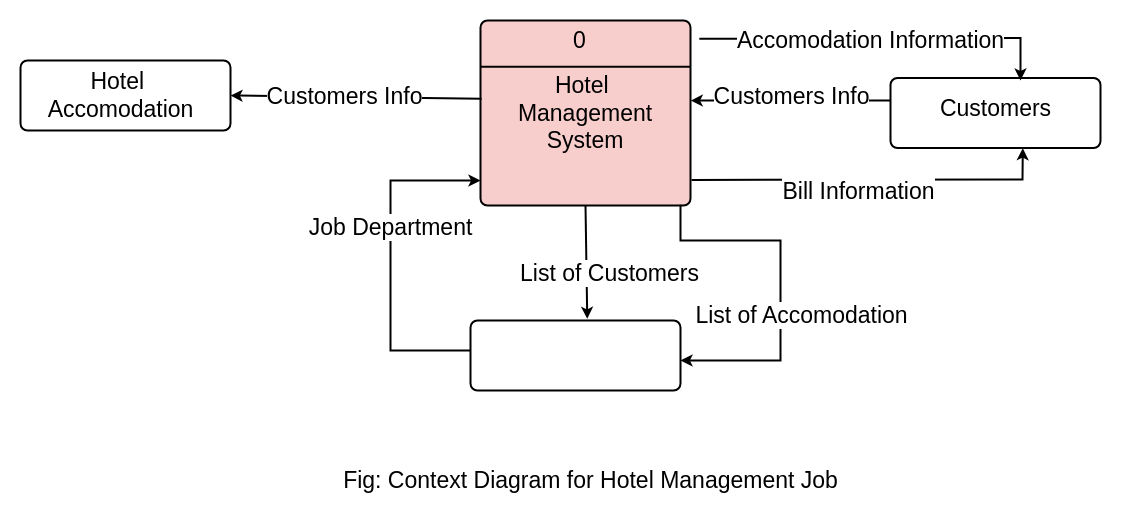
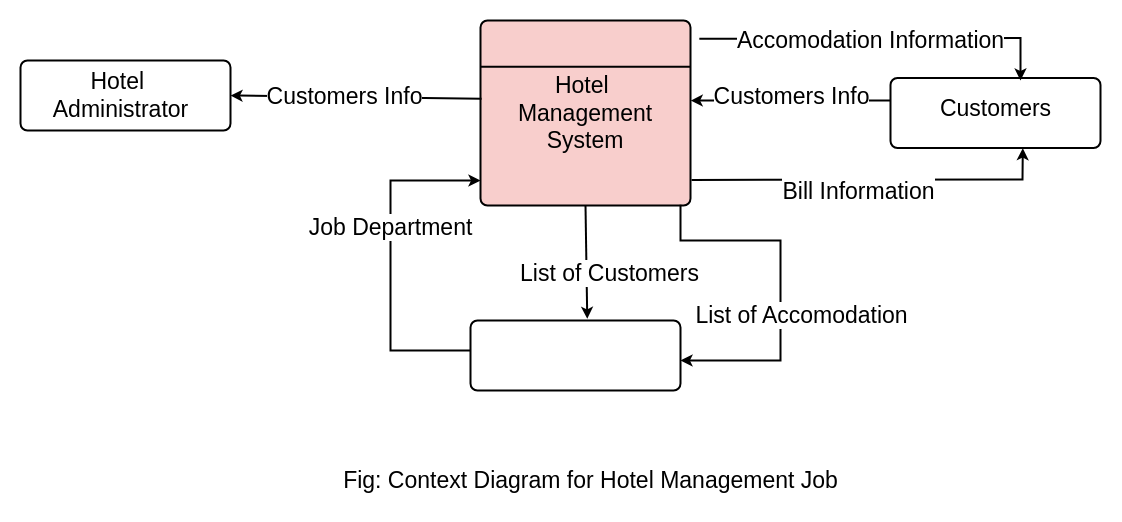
node "0": removed
node "Hotel Accomodation": label "Hotel Accomodation" -> "Hotel Administrator"
